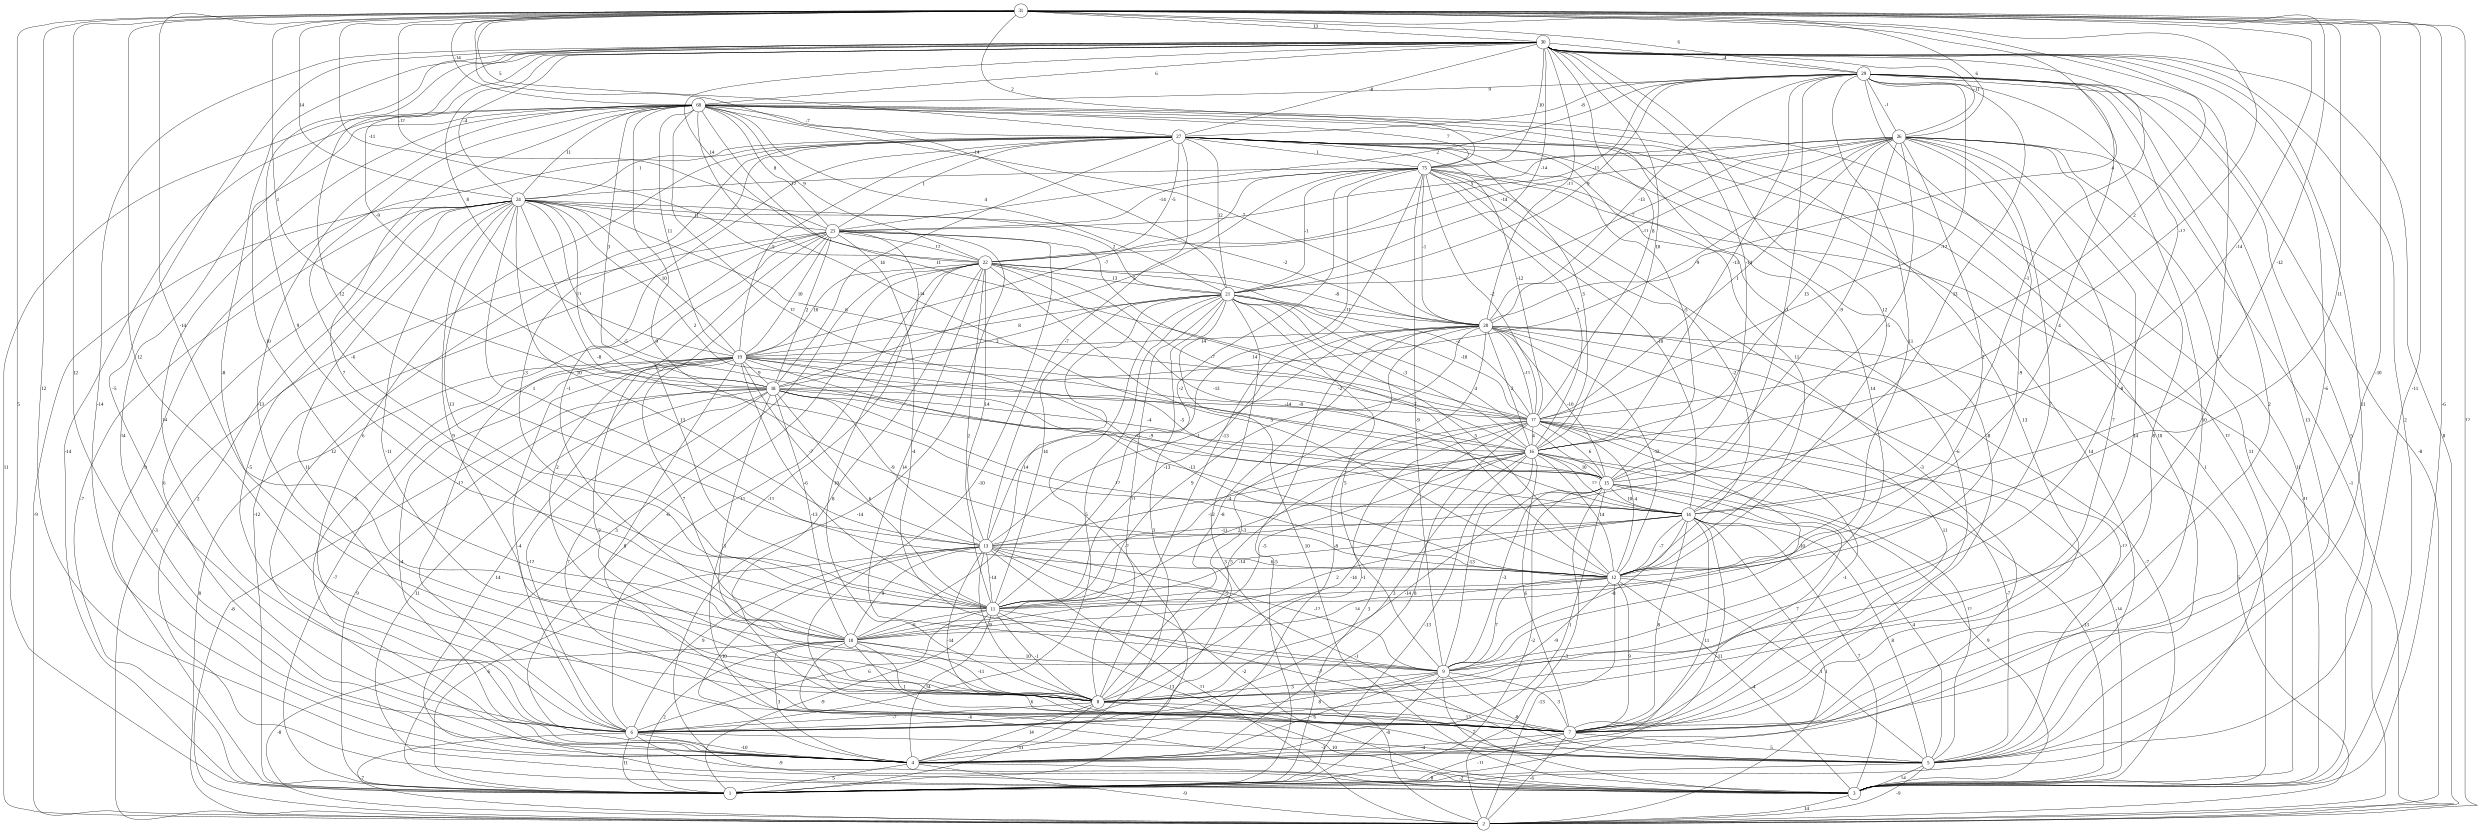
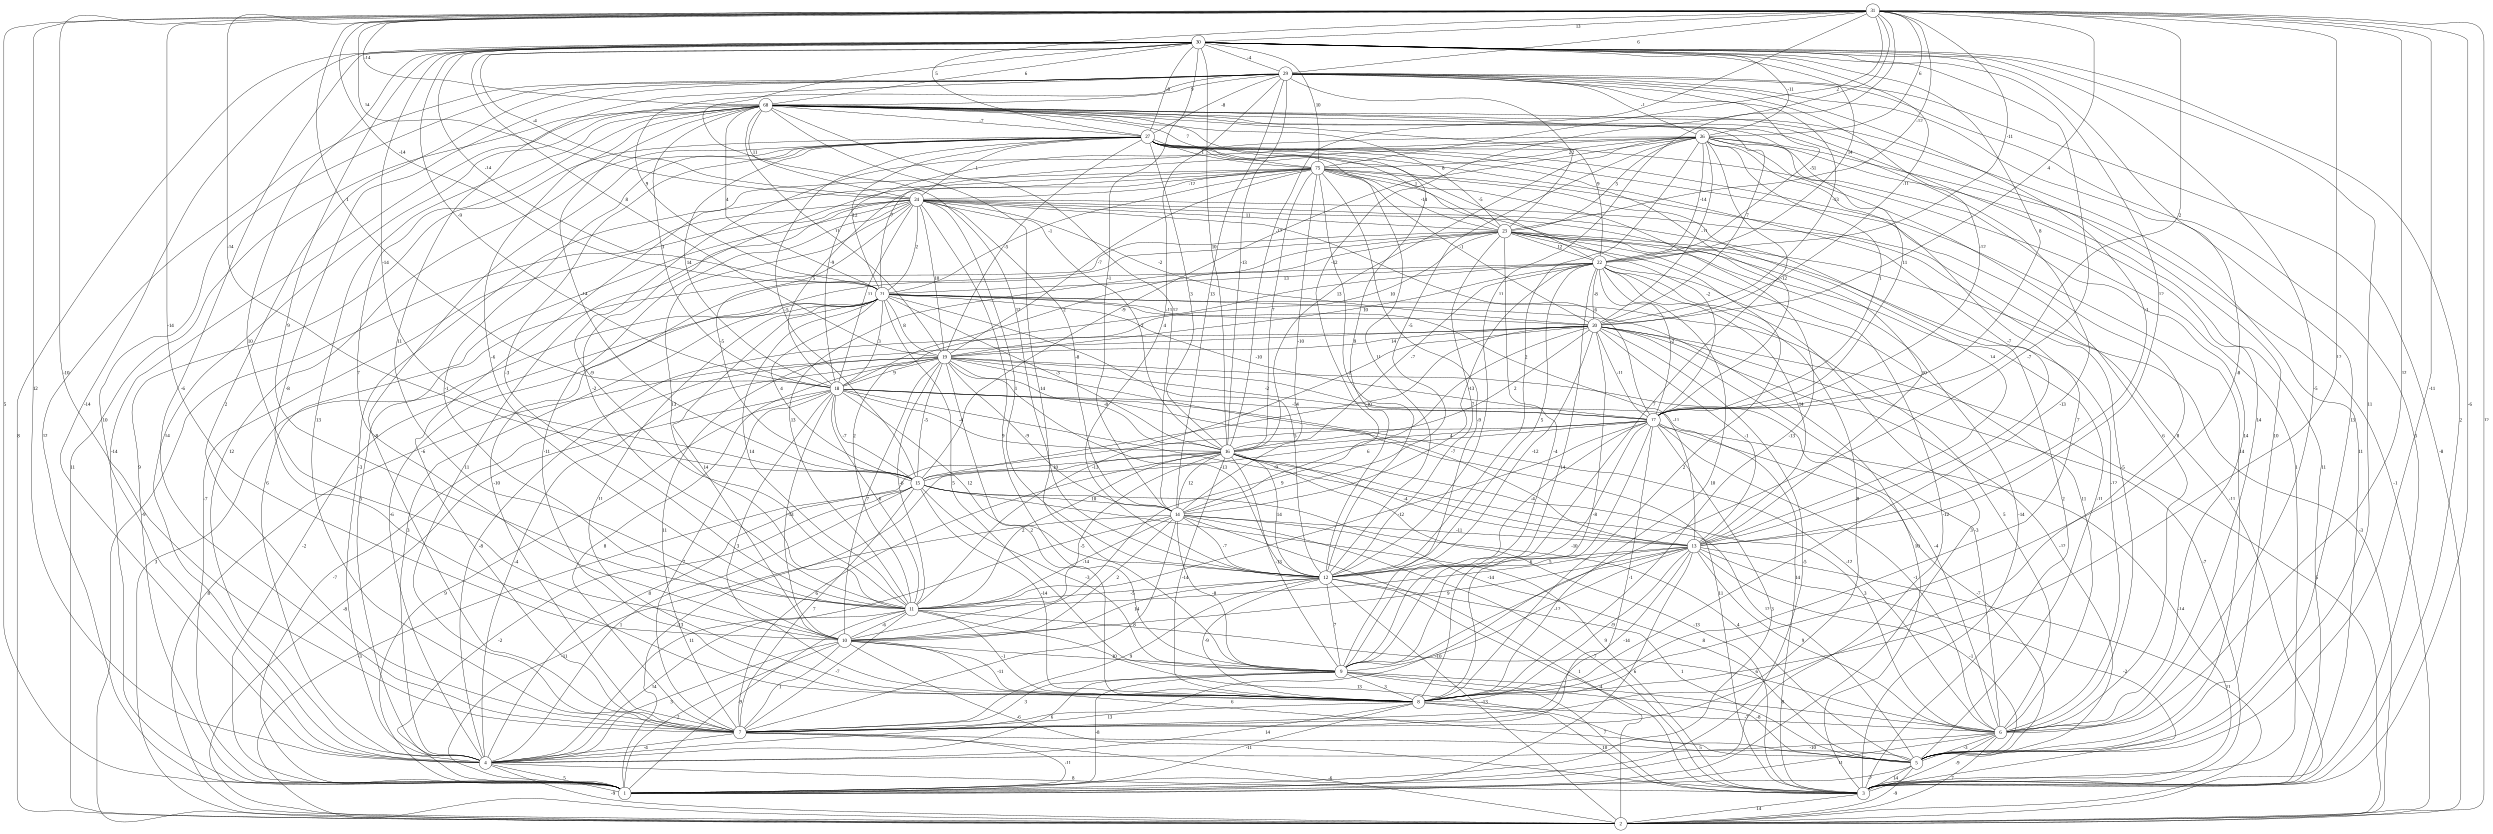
edge "29" -- "22": label "-11" -> "-51"
edge "21" -- "13": added, label "-11"
edge "10" -- "2": removed, label "-8"
